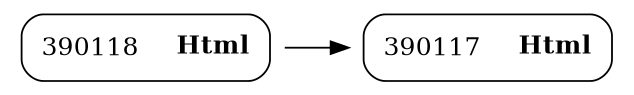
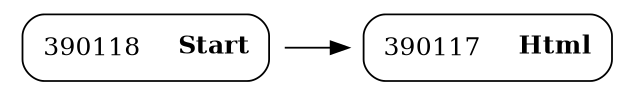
node "390118": text "Html" -> "Start"
